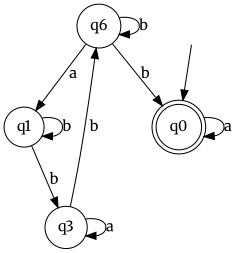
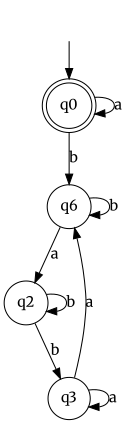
edge "q6" -> "q0": reversed
node "q1": label "q1" -> "q2"
edge "q3" -> "q6": label "b" -> "a"
